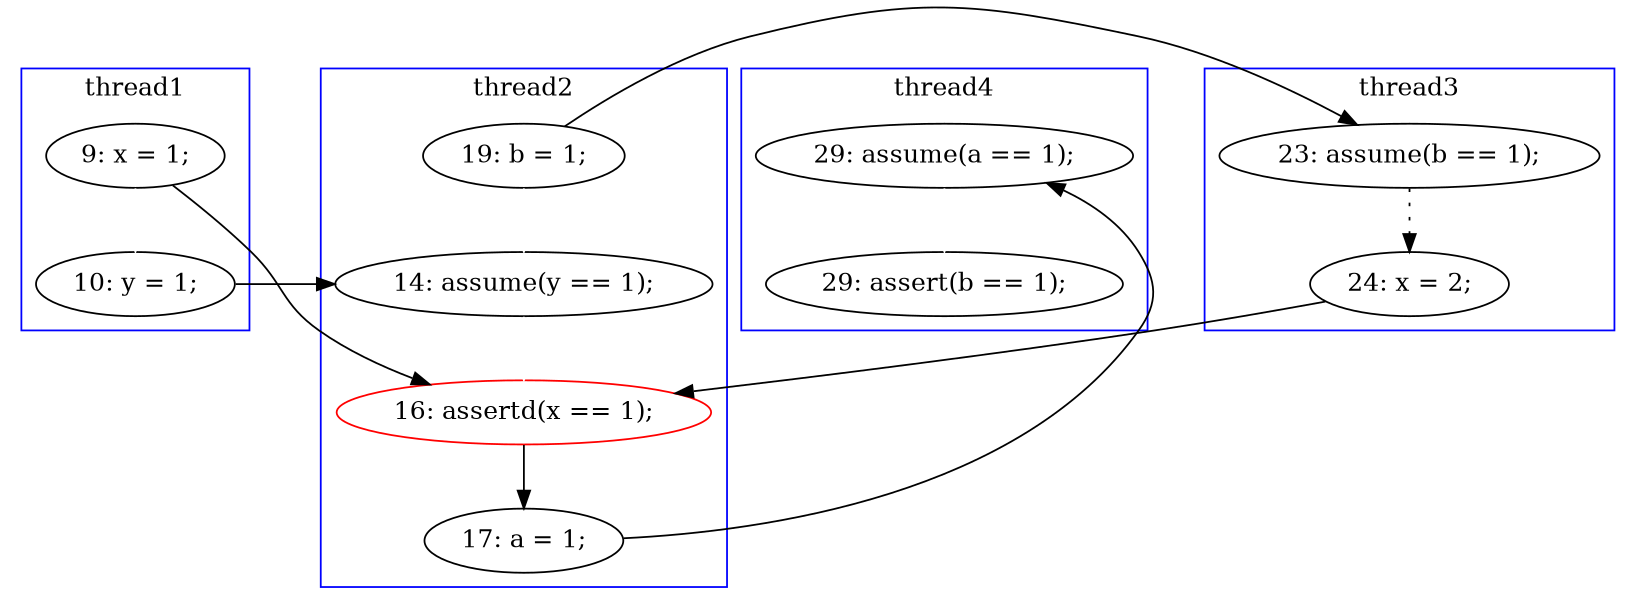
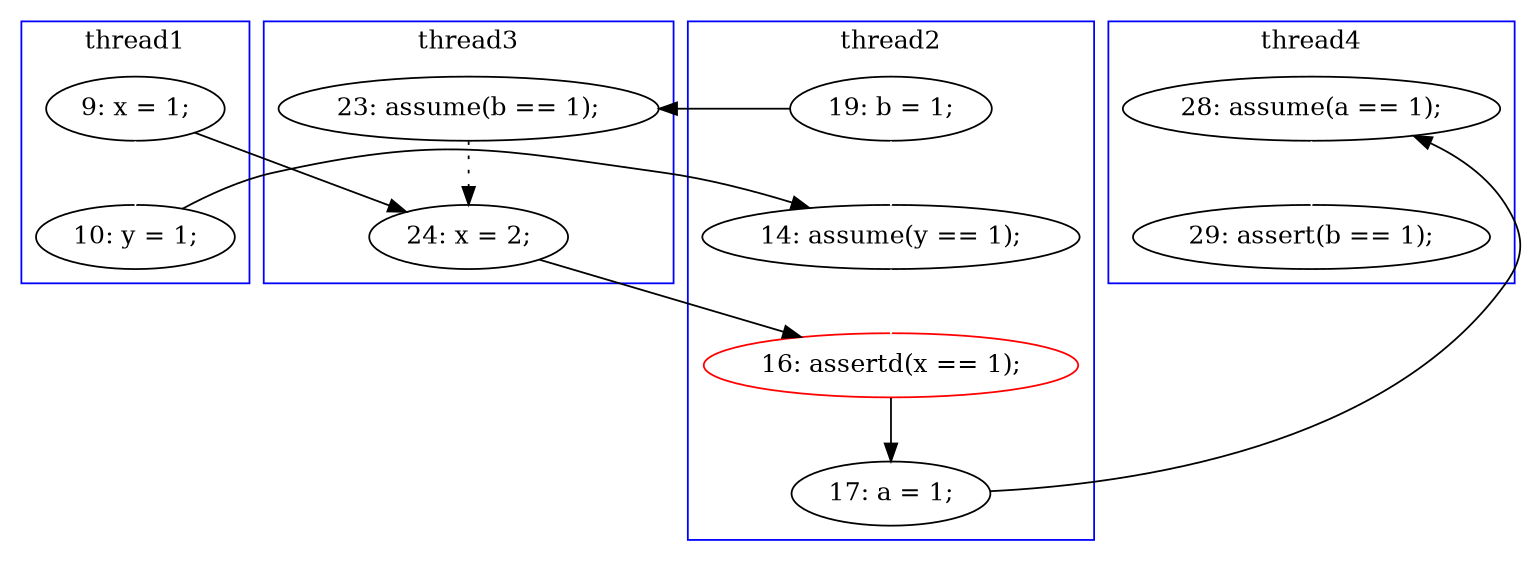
node "29: assume(a == 1);": label "29: assume(a == 1);" -> "28: assume(a == 1);"
edge "9: x = 1;" -> "16: assertd(x == 1);": now "9: x = 1;" -> "24: x = 2;"
